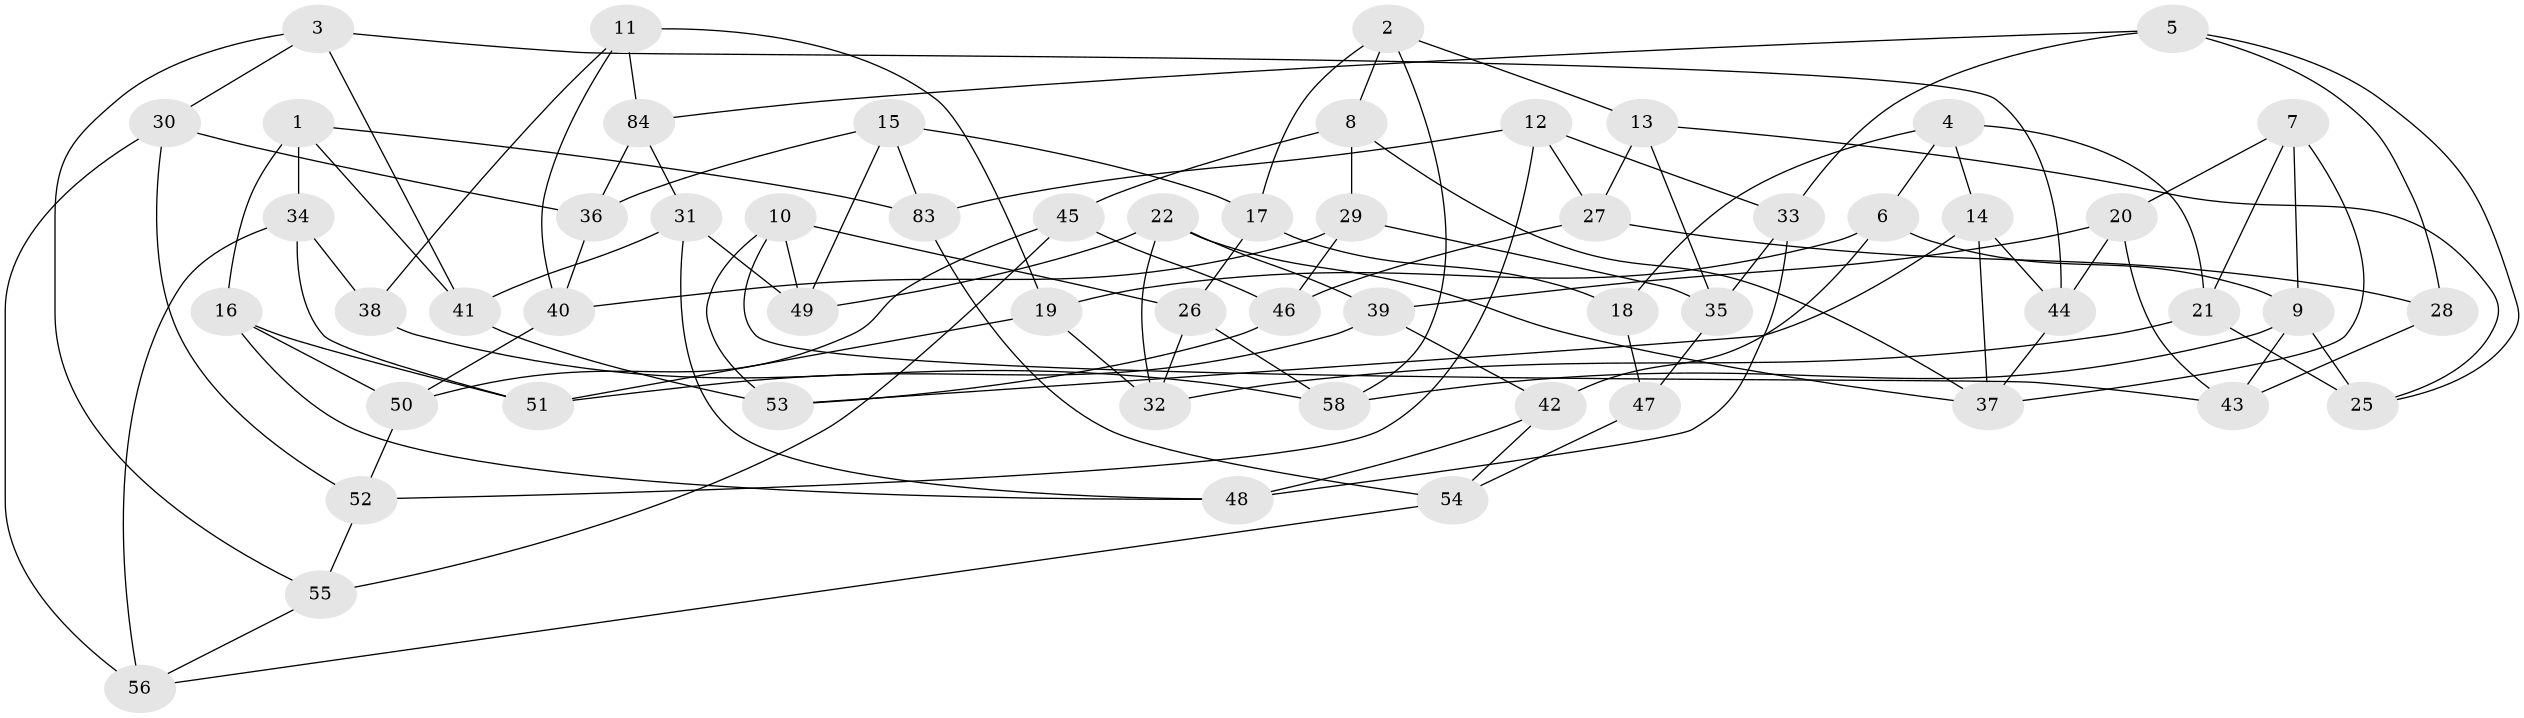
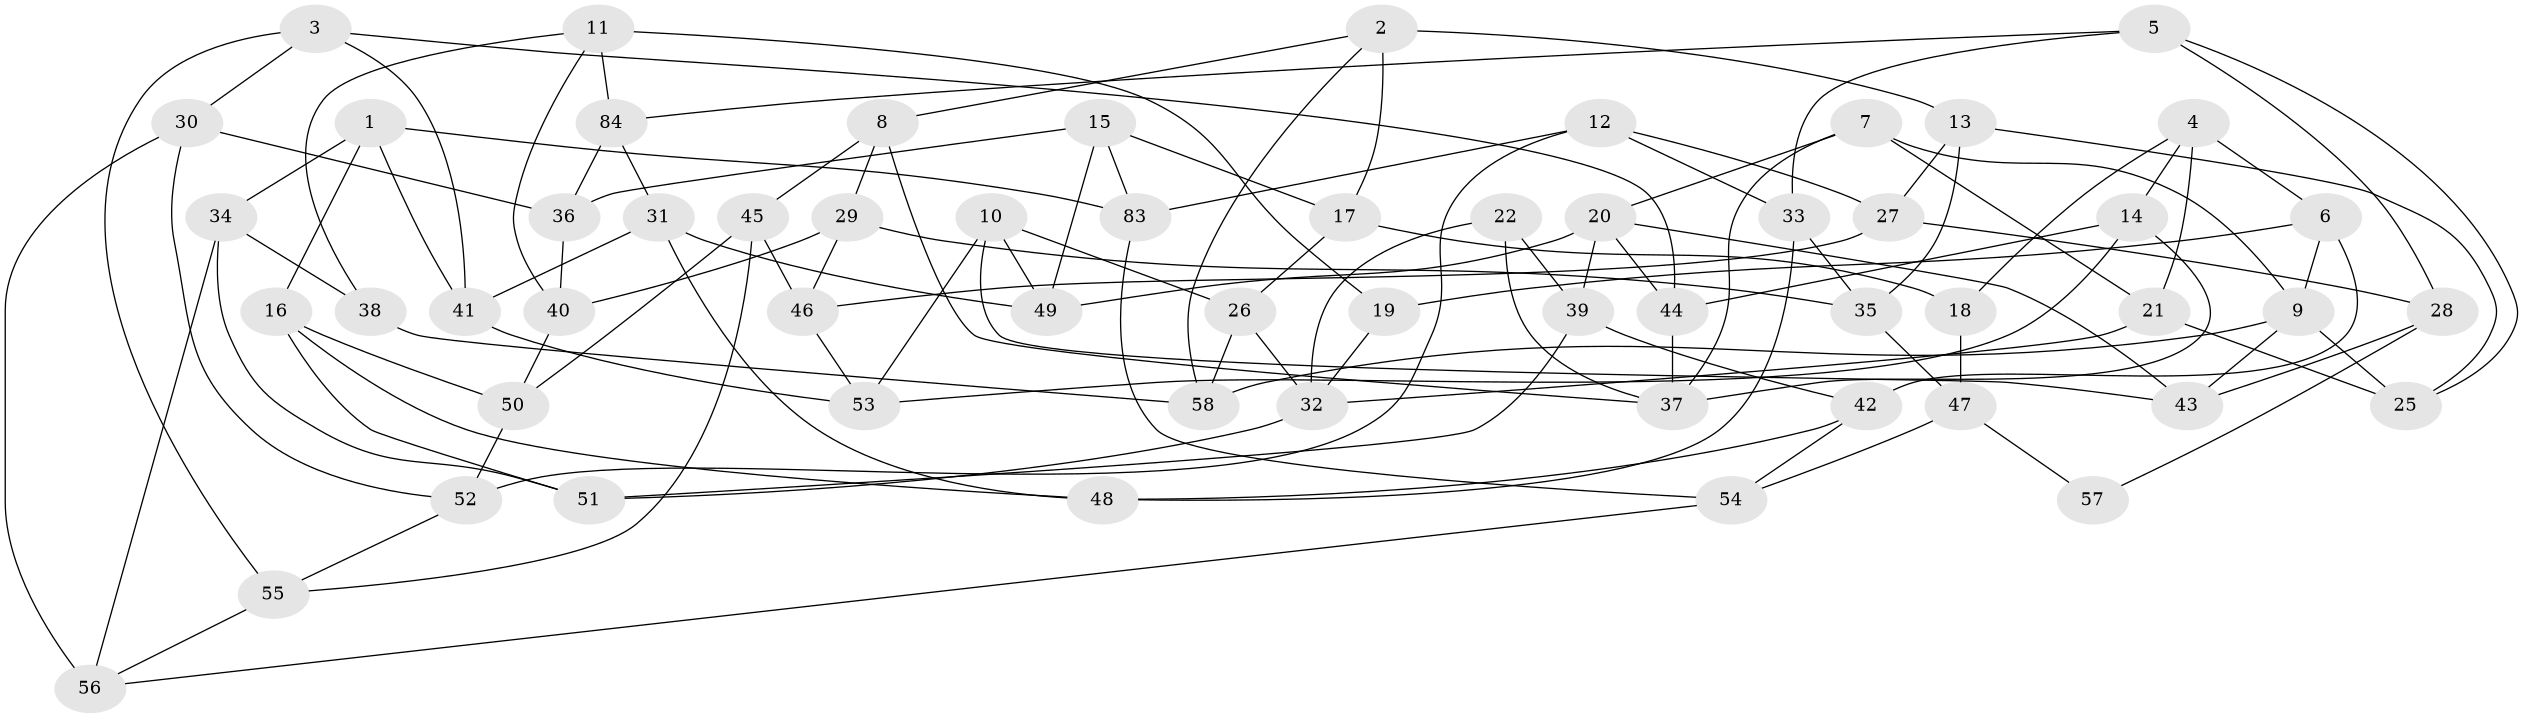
edge "22" -- "49": now "20" -- "49"
edge "19" -- "51": now "32" -- "51"
node "57": added
